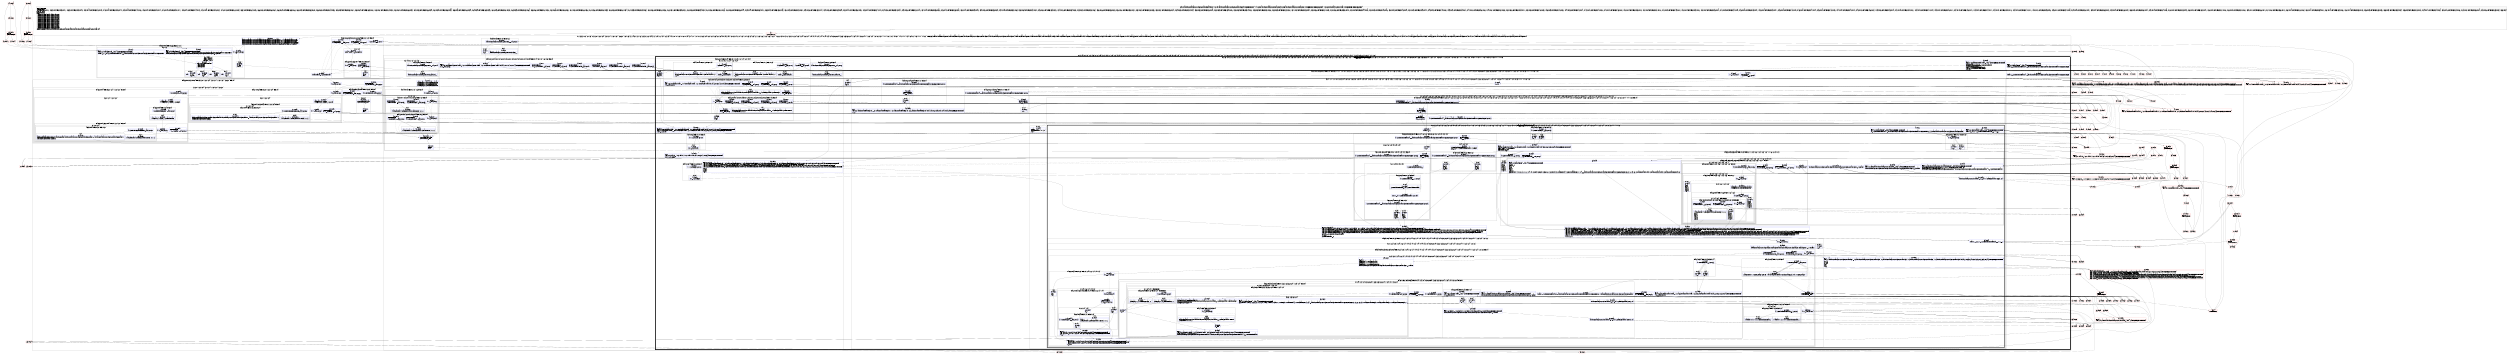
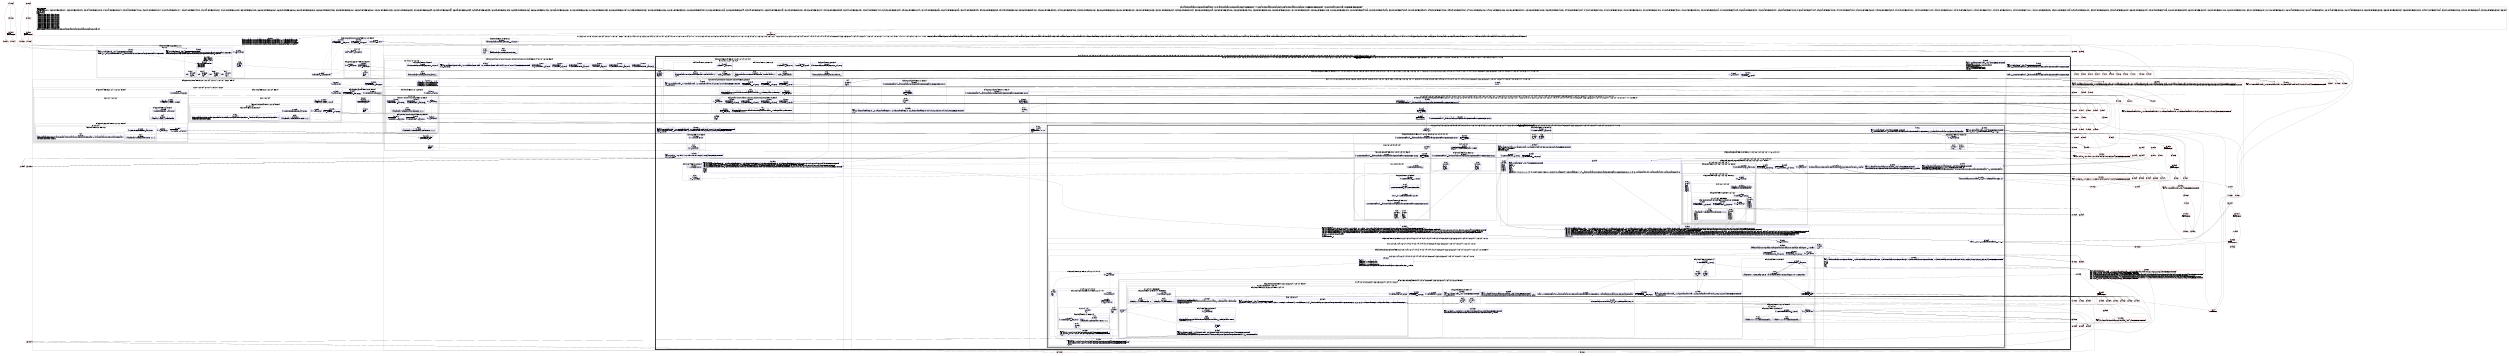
node "636: 0x05b9": removed
node "630: 0x05a1": removed
